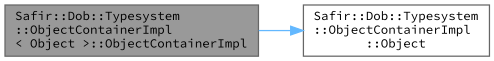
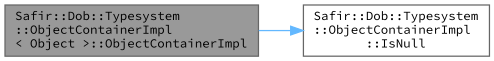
node "Safir::Dob::Typesystem ::ObjectContainerImpl ::Object": label "Safir::Dob::Typesystem ::ObjectContainerImpl ::Object" -> "Safir::Dob::Typesystem ::ObjectContainerImpl ::IsNull"
